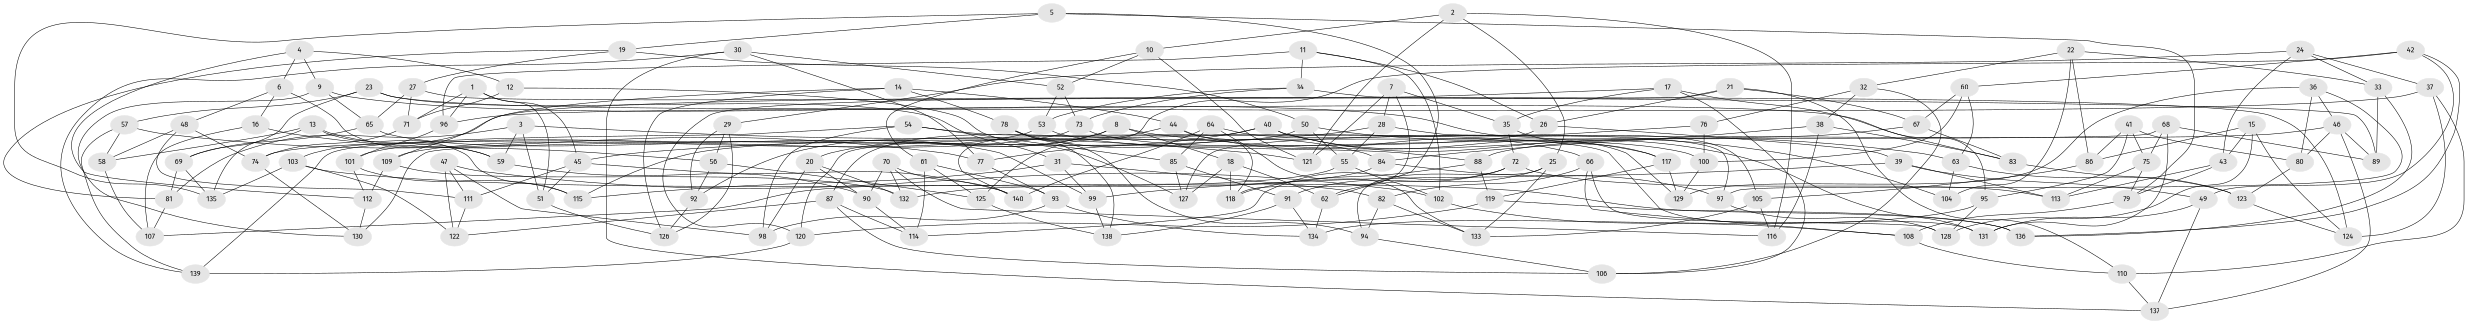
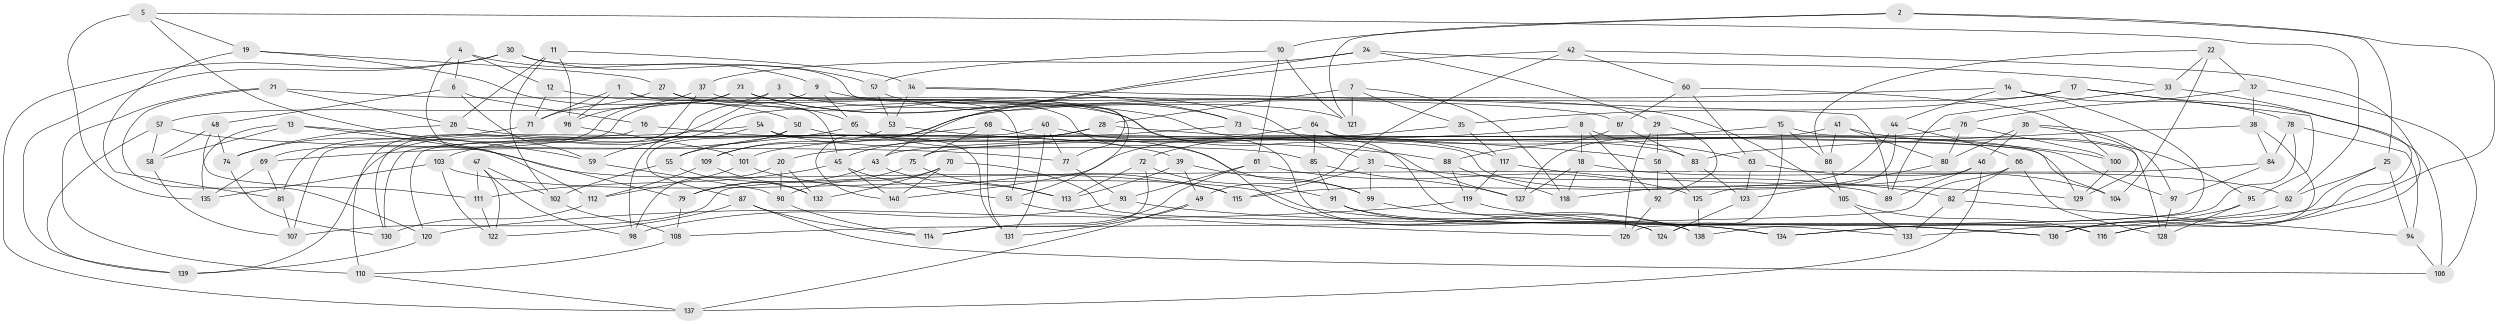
edge "46" -- "80": now "76" -- "80"
